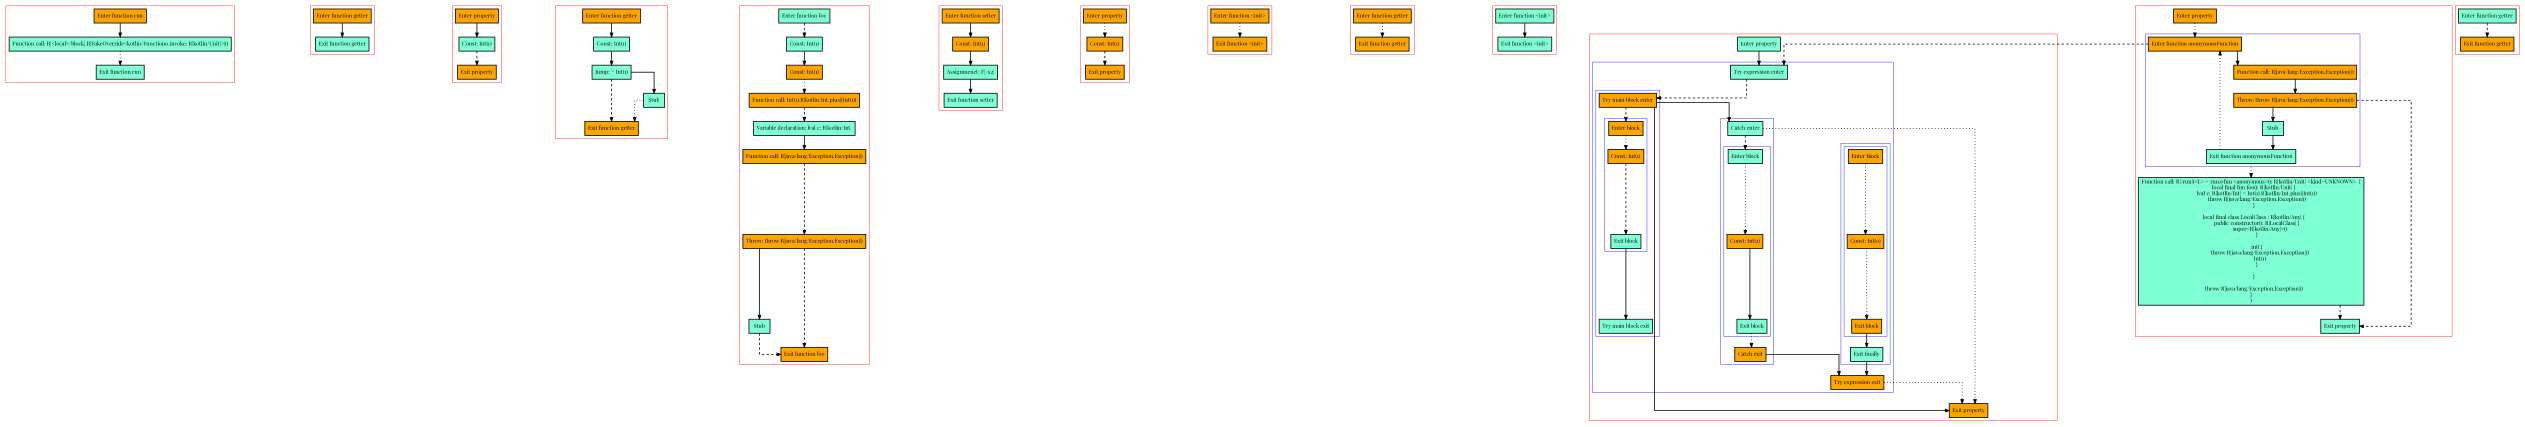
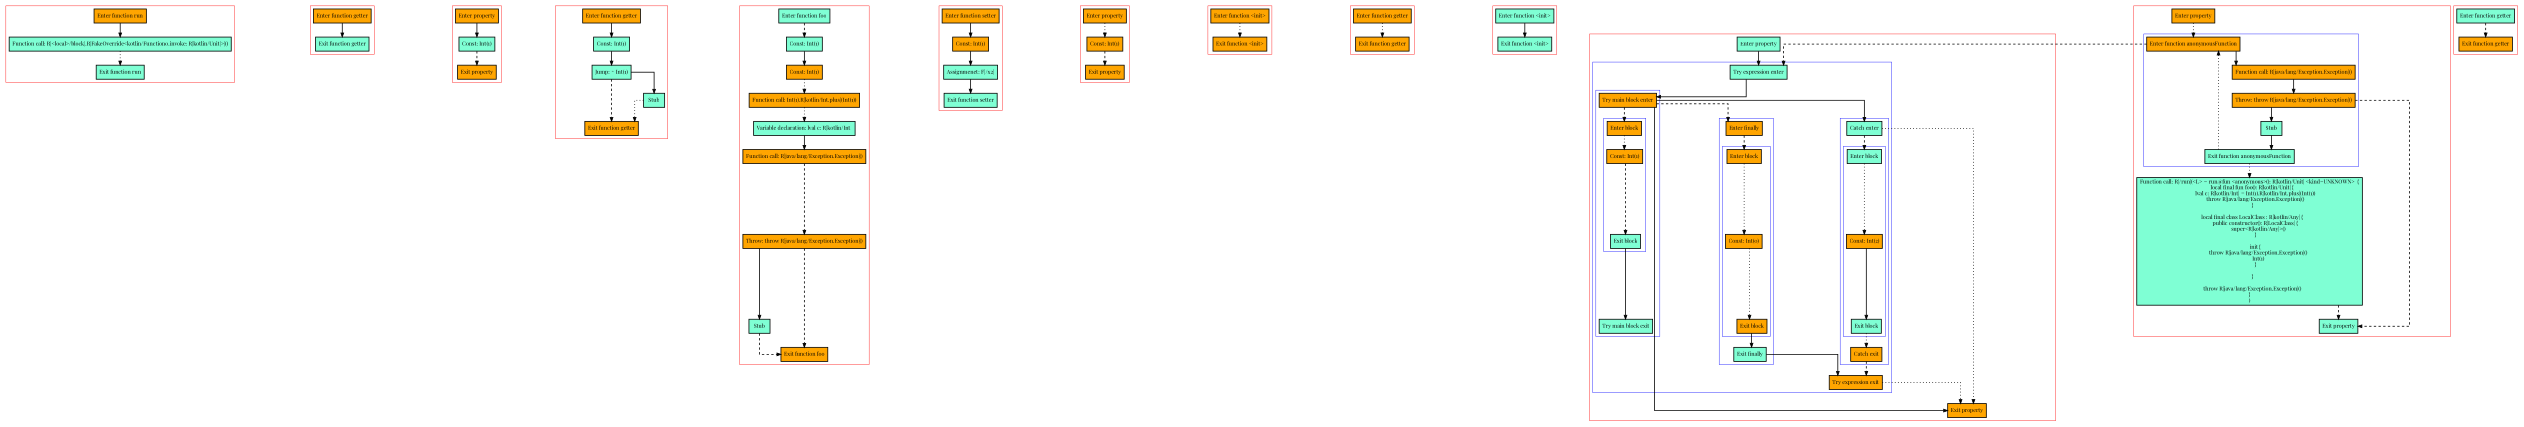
edge "Try expression enter" -> "Try main block enter": style dashed -> solid
edge "Function call: Int(1).R|kotlin/Int.plus|(Int(1))" -> "Variable declaration: lval c: R|kotlin/Int|": style dashed -> dotted
node "Enter finally": added
edge "Catch exit" -> "Try expression exit": style solid -> dashed
